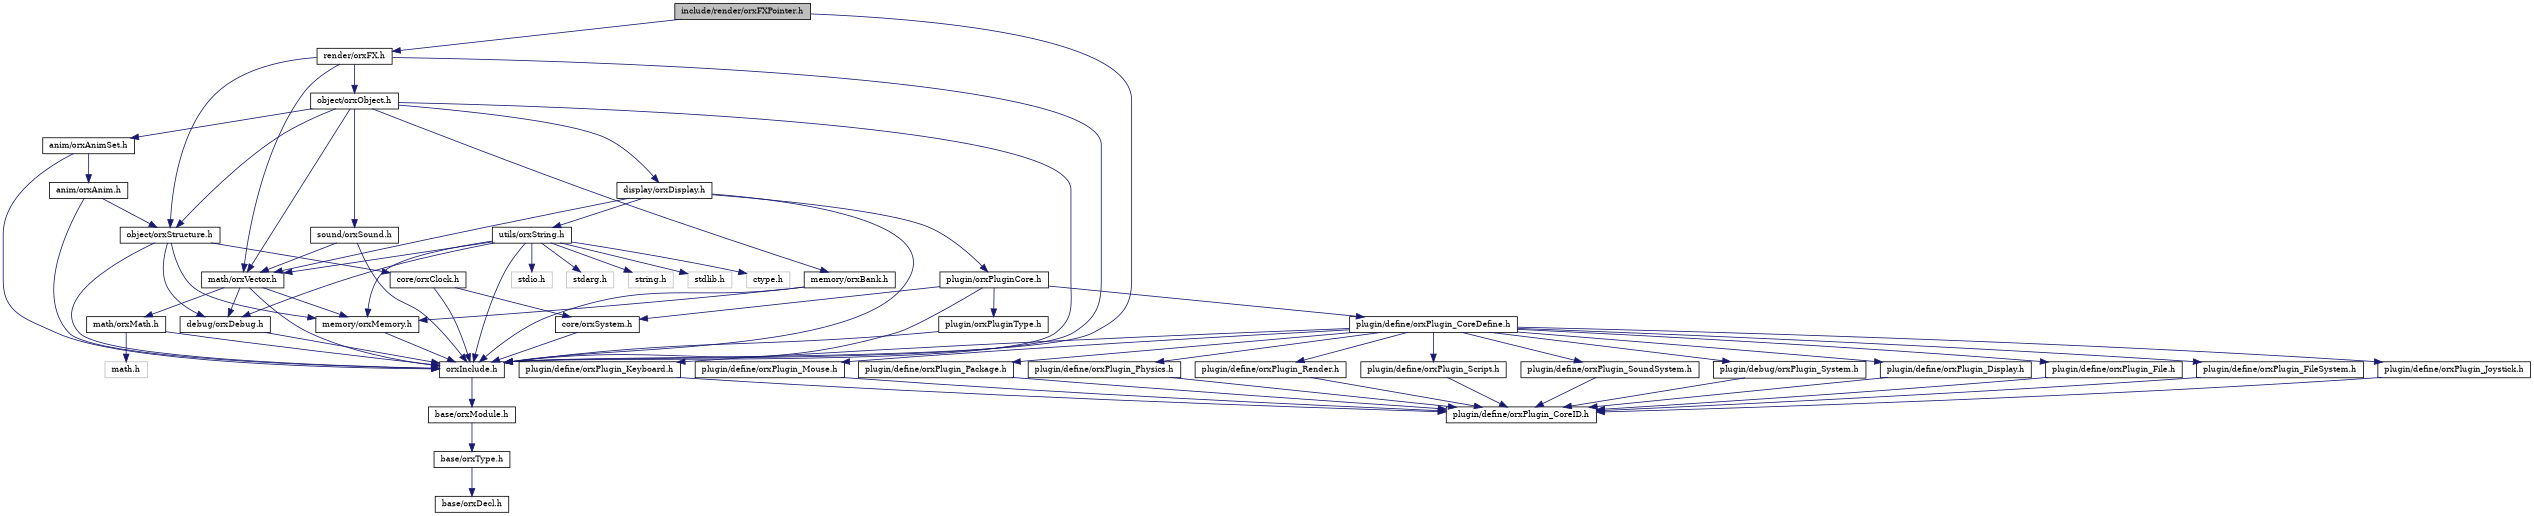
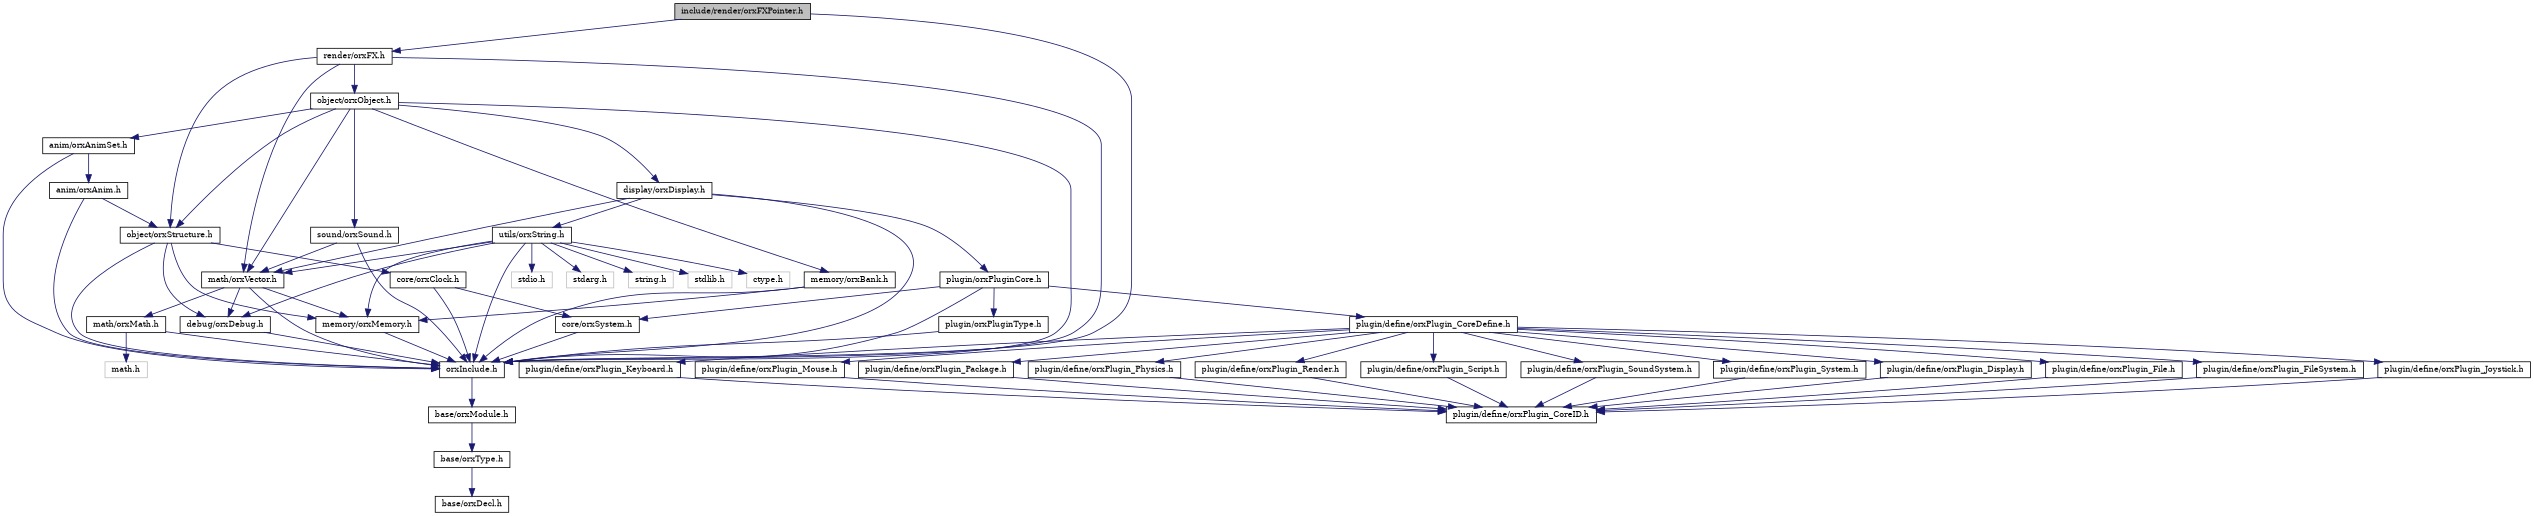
node "plugin/debug/orxPlugin_System.h": label "plugin/debug/orxPlugin_System.h" -> "plugin/define/orxPlugin_System.h"
